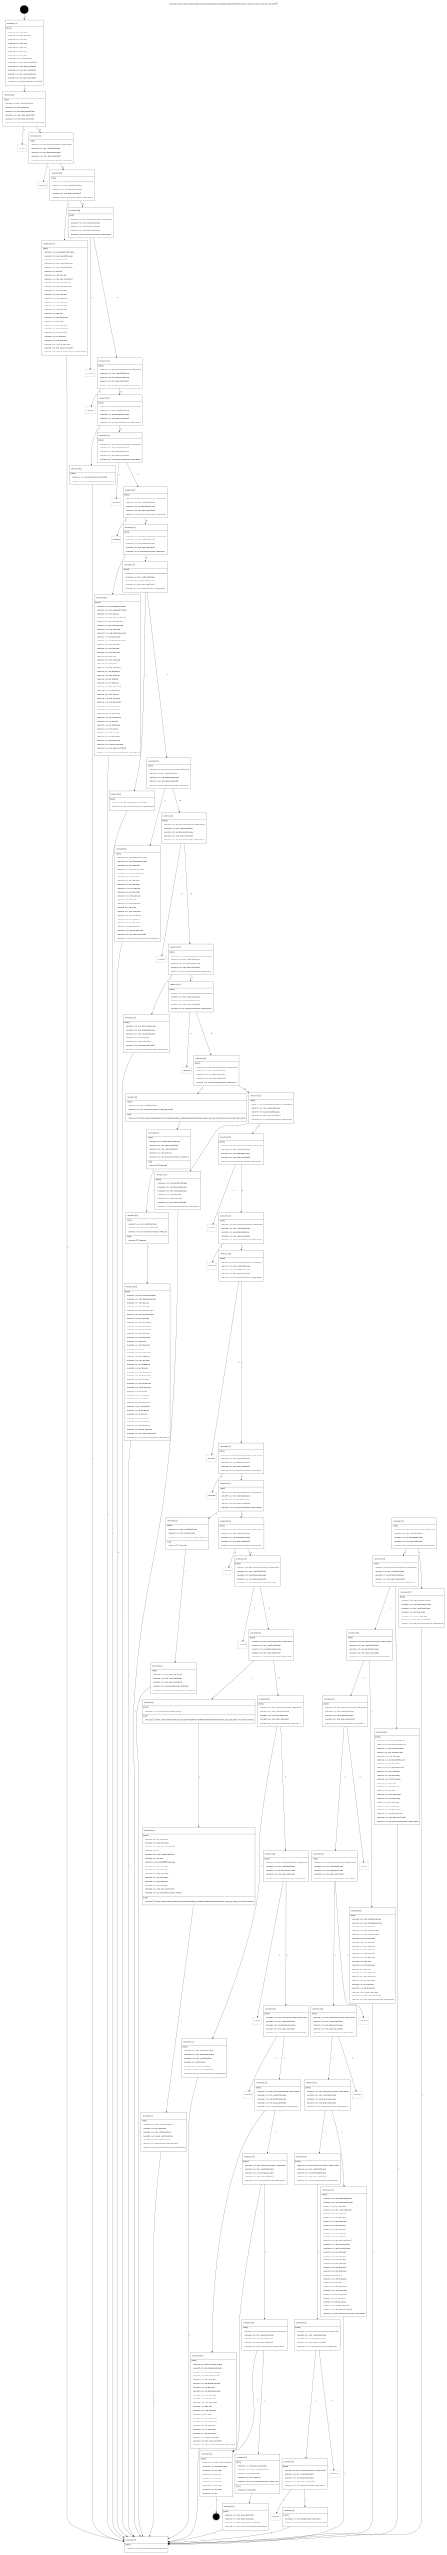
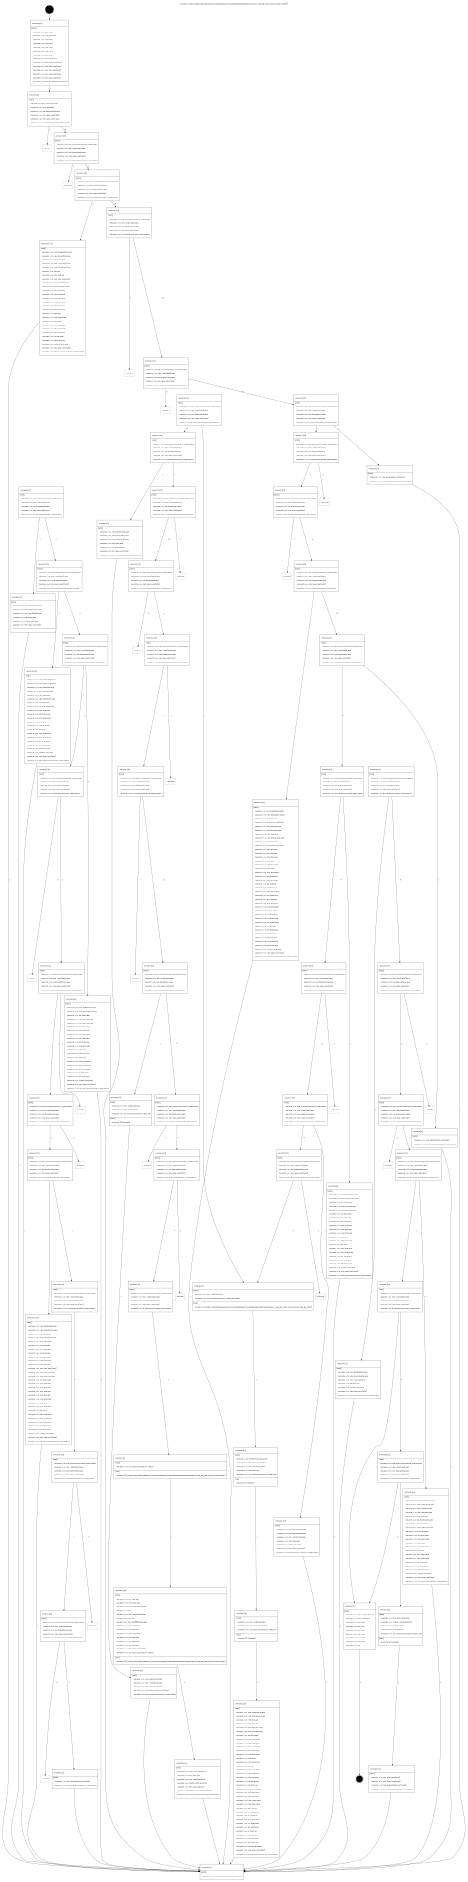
edge "0x401745 [25]" -> "0x40175e [25]": now "0x401745 [25]" -> "0x401d32 [9]"
edge "0x40183f [25]" -> "0x401858 [25]": removed, label "10"
